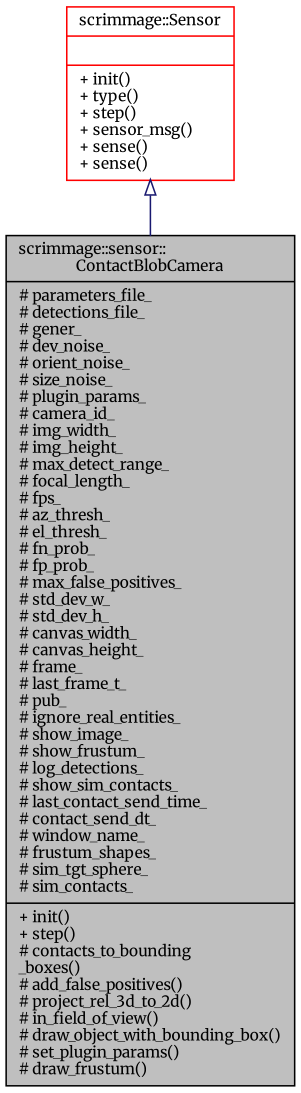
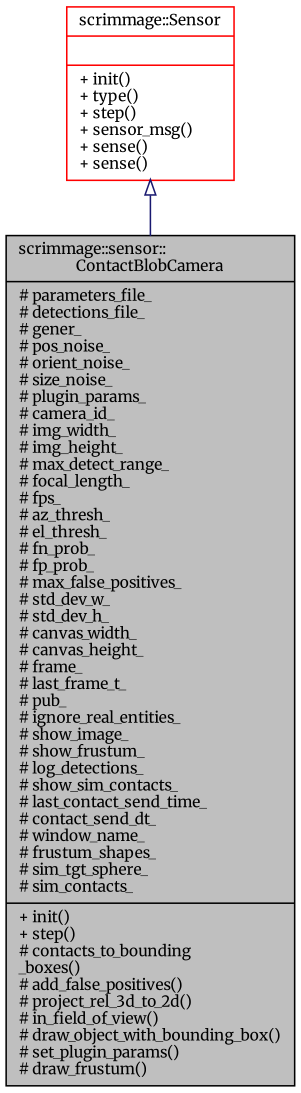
node "scrimmage::sensor::": text "# dev_noise_" -> "# pos_noise_"
